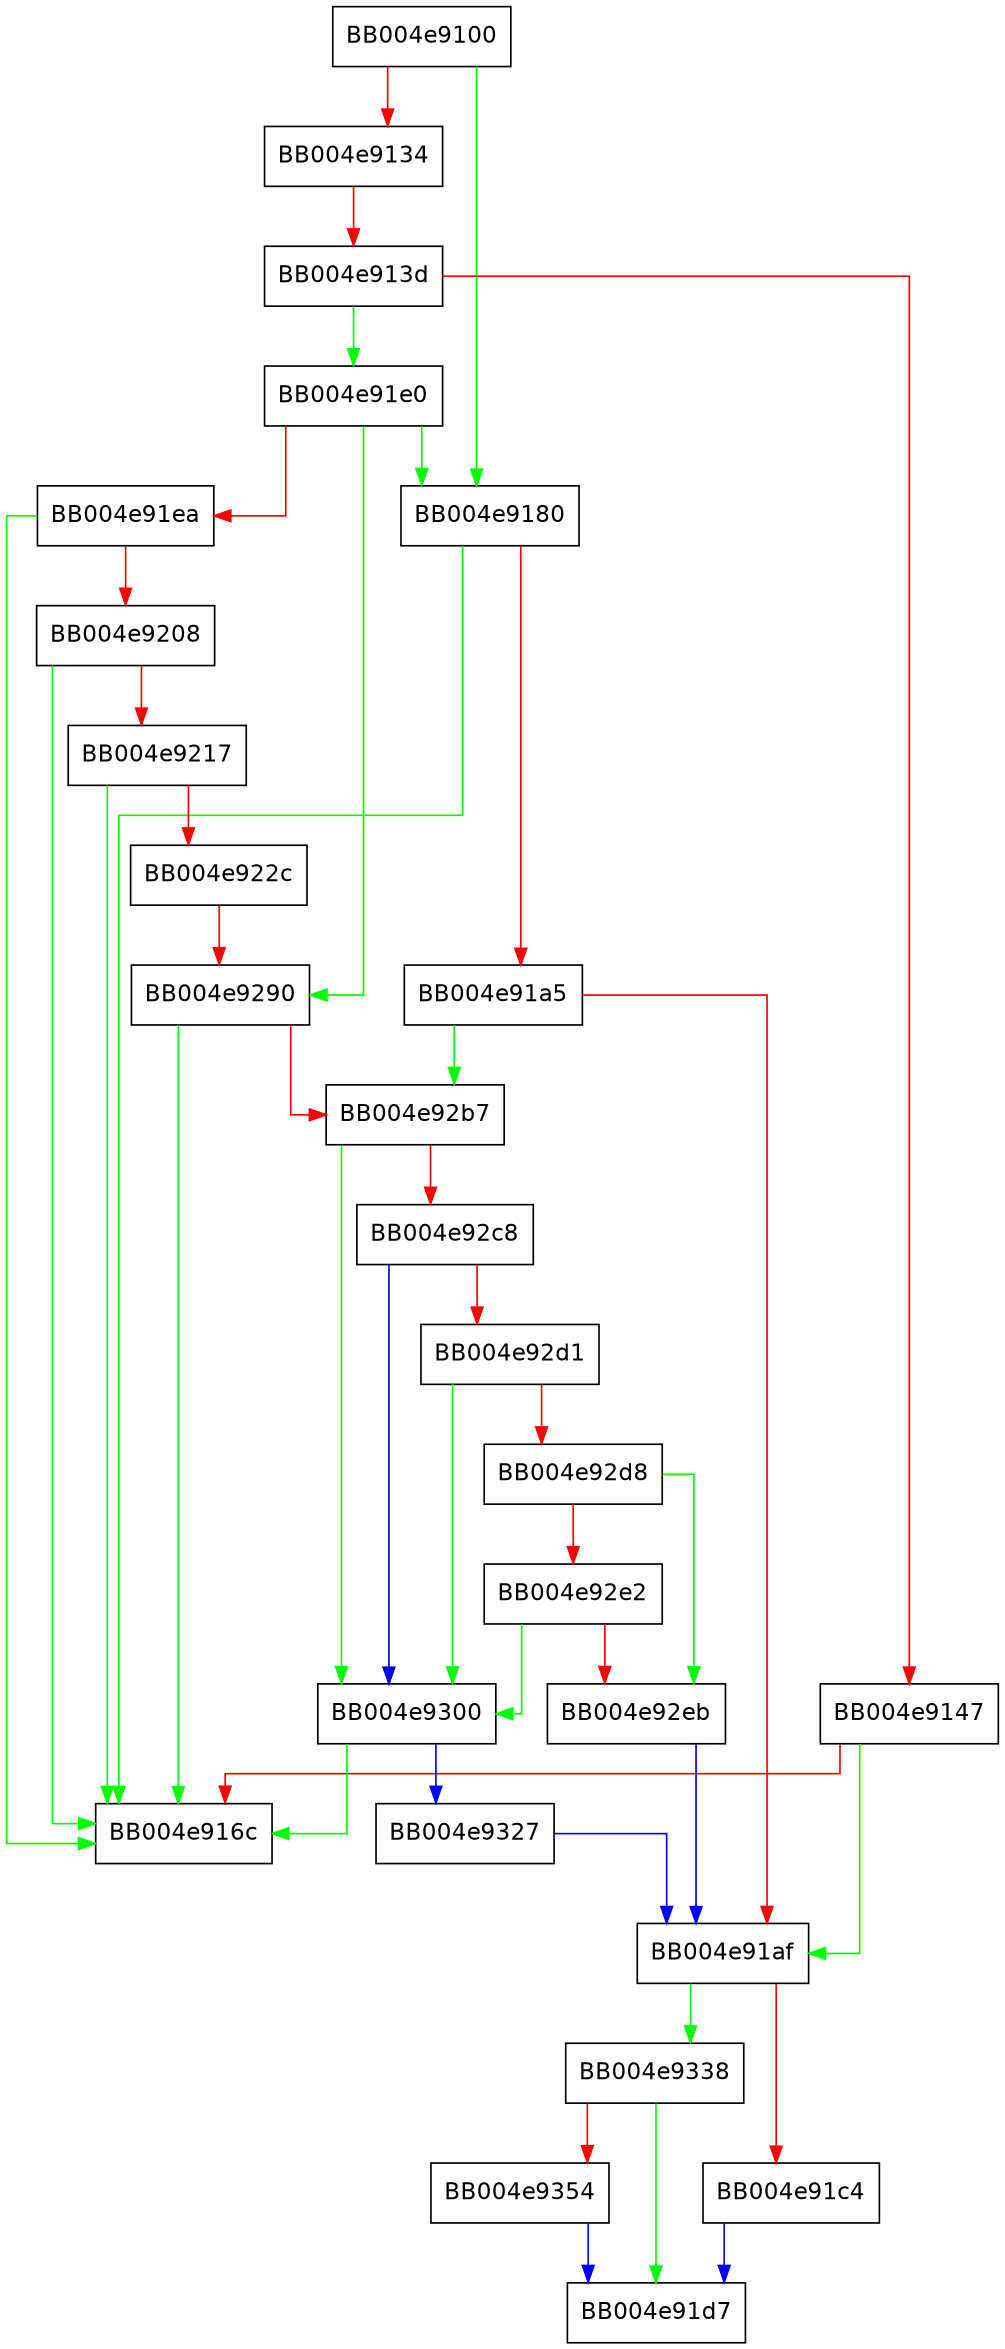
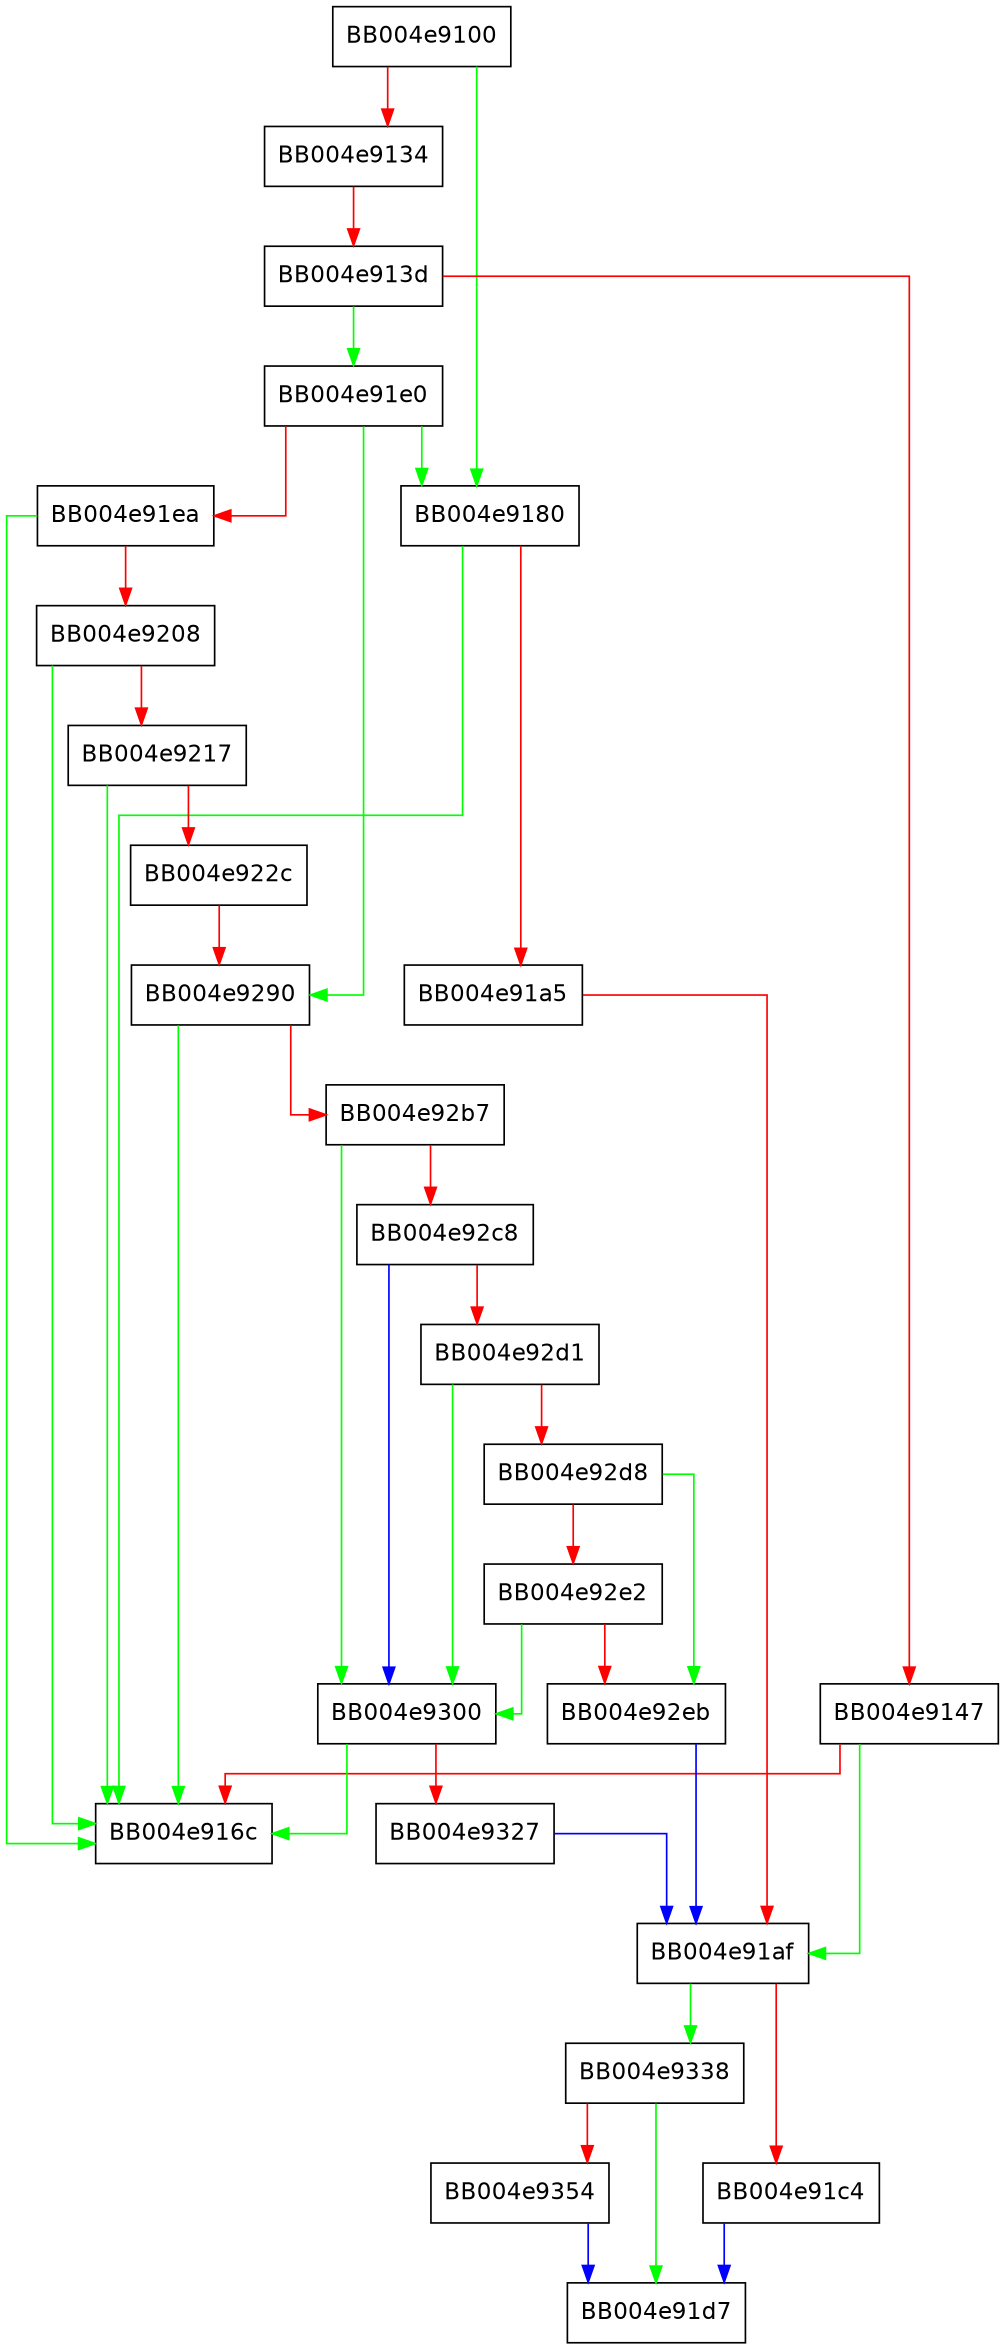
edge "BB004e91a5" -> "BB004e92b7": removed
edge "BB004e9300" -> "BB004e9327": color blue -> red
